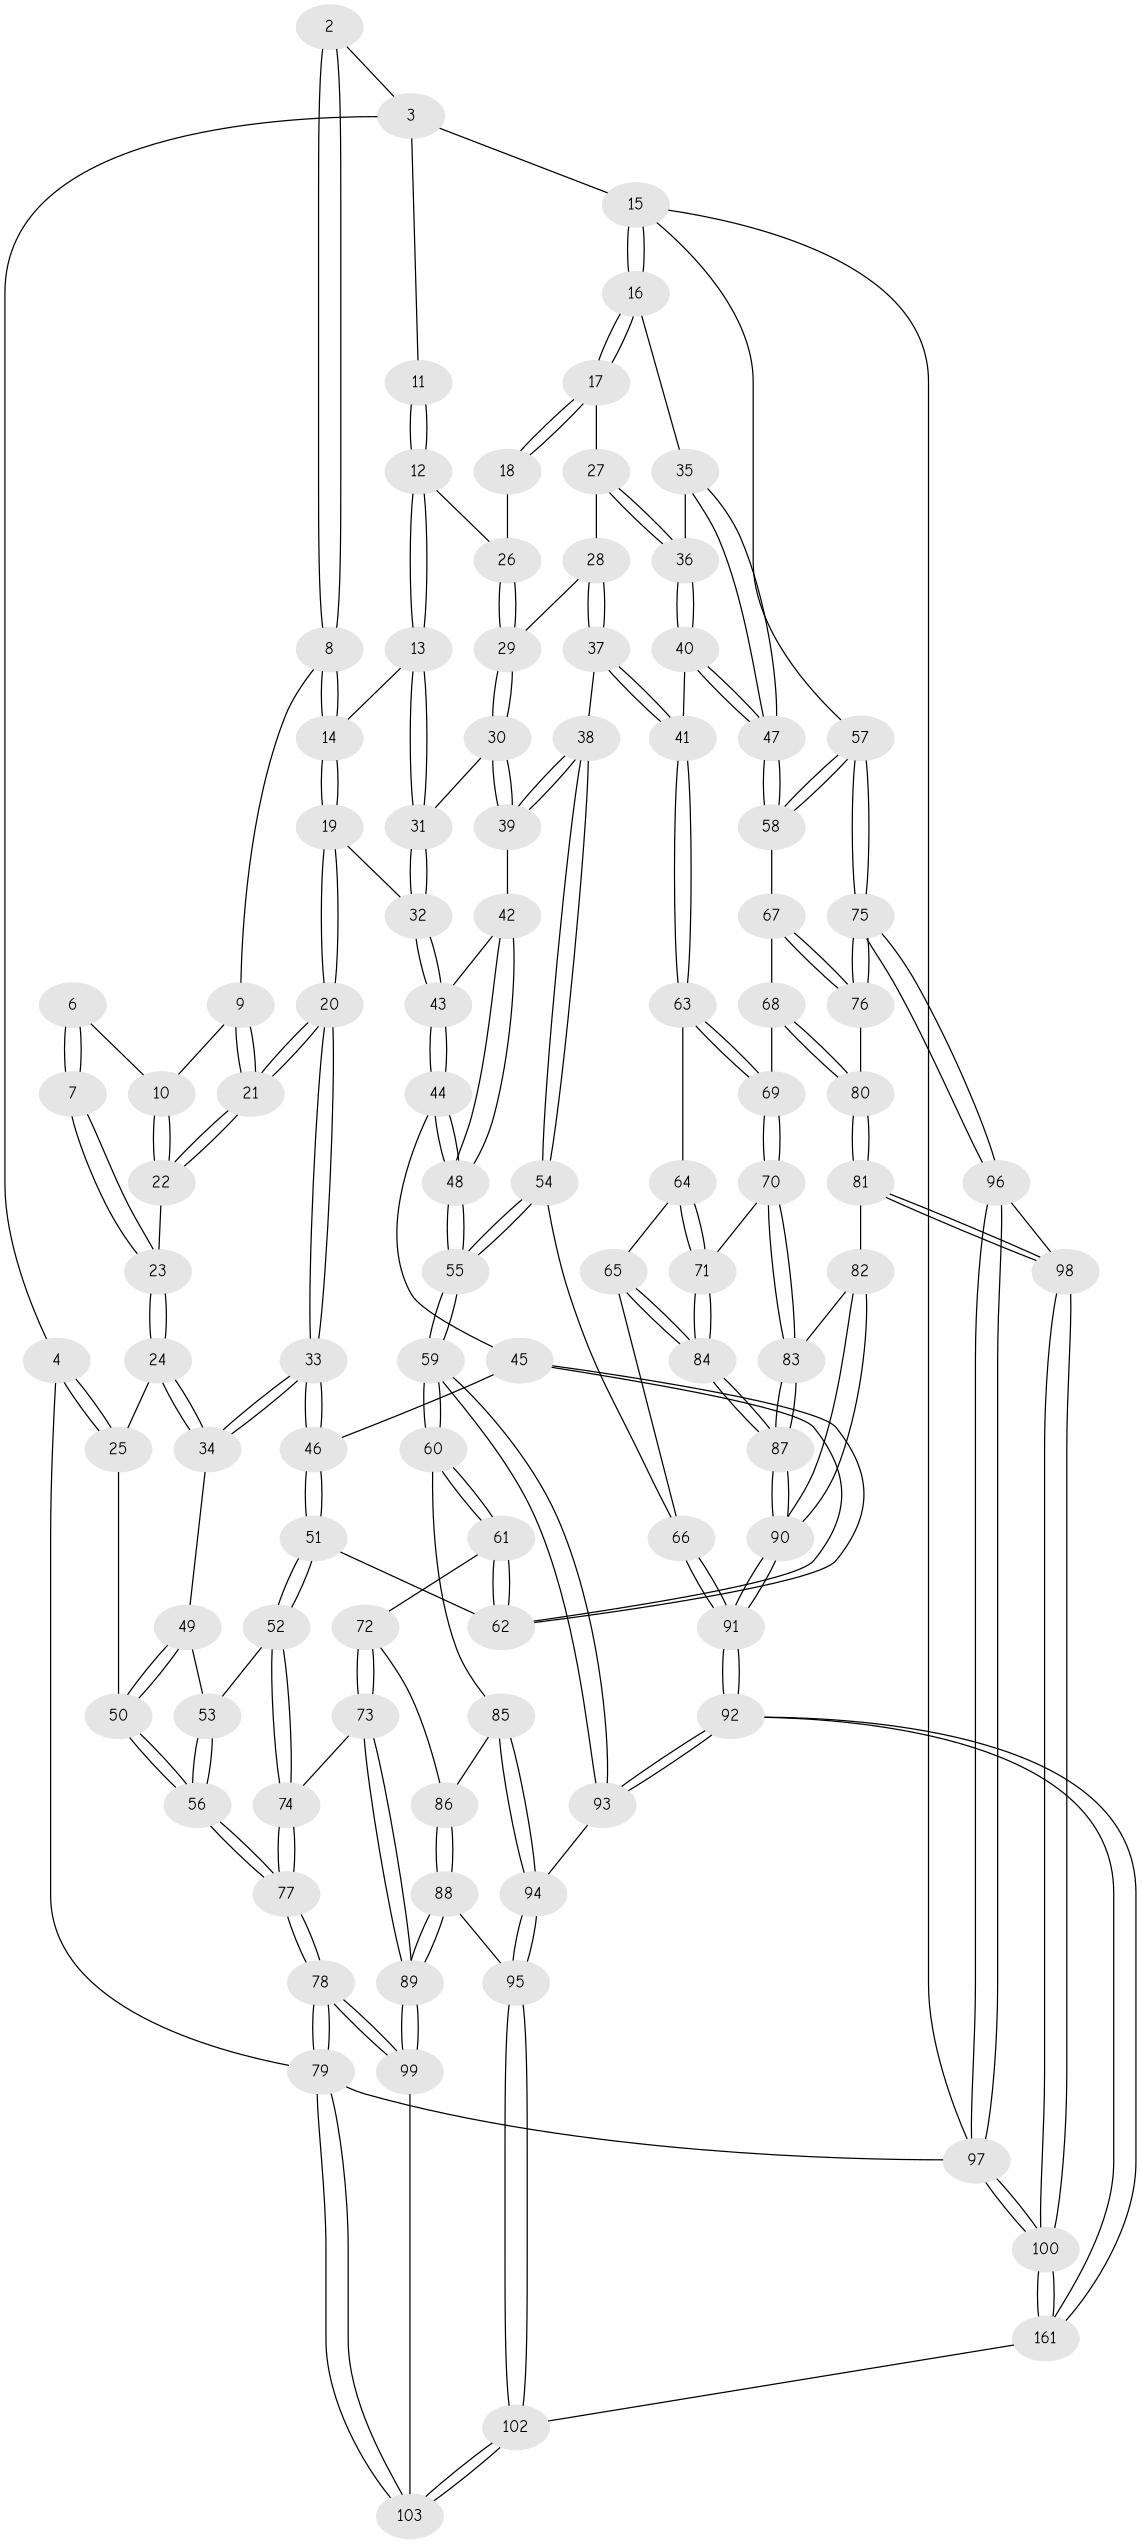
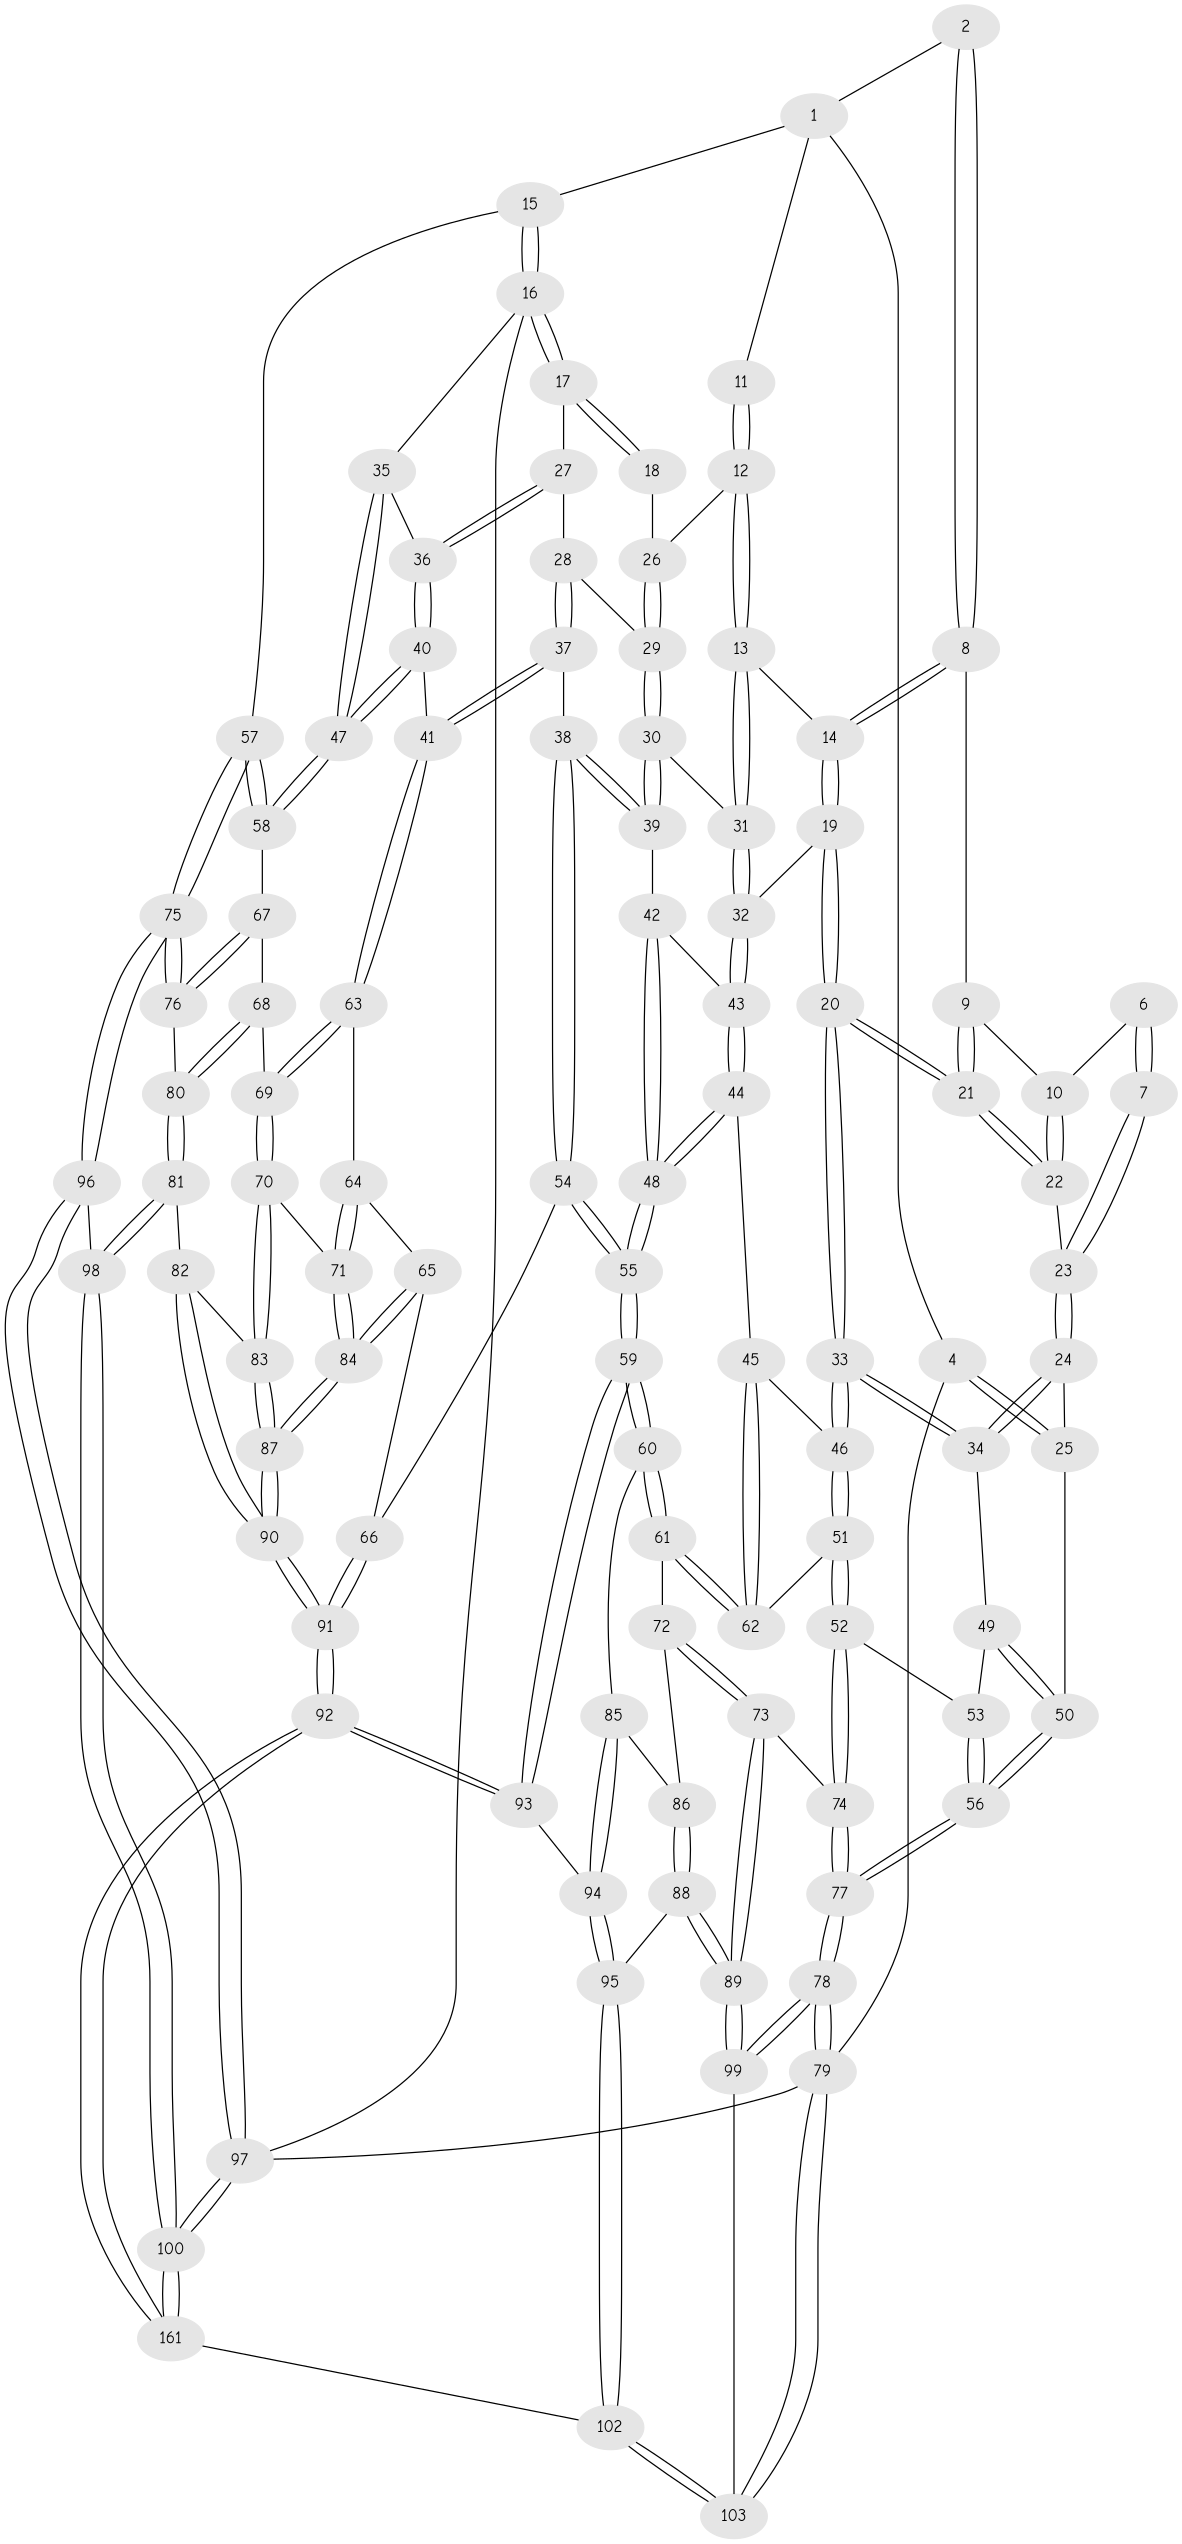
node "3": label "3" -> "1"
edge "15" -- "97": now "16" -- "97"
